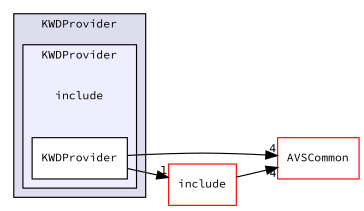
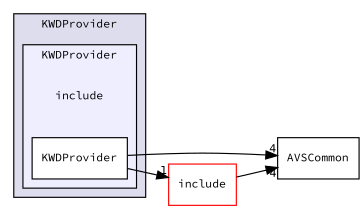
node "AVSCommon": color red -> black
